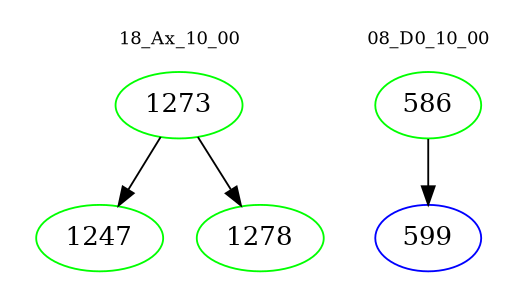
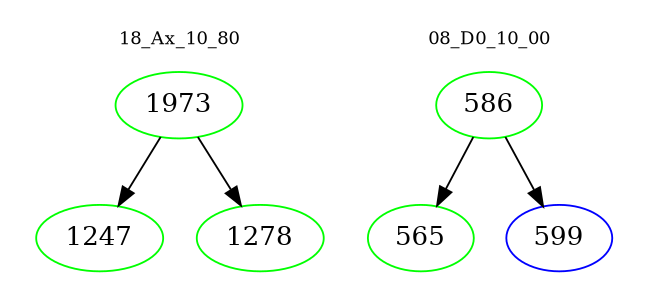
cluster "18_Ax_10_00": label "18_Ax_10_00" -> "18_Ax_10_80"
node "1273": label "1273" -> "1973"
node "565": added
